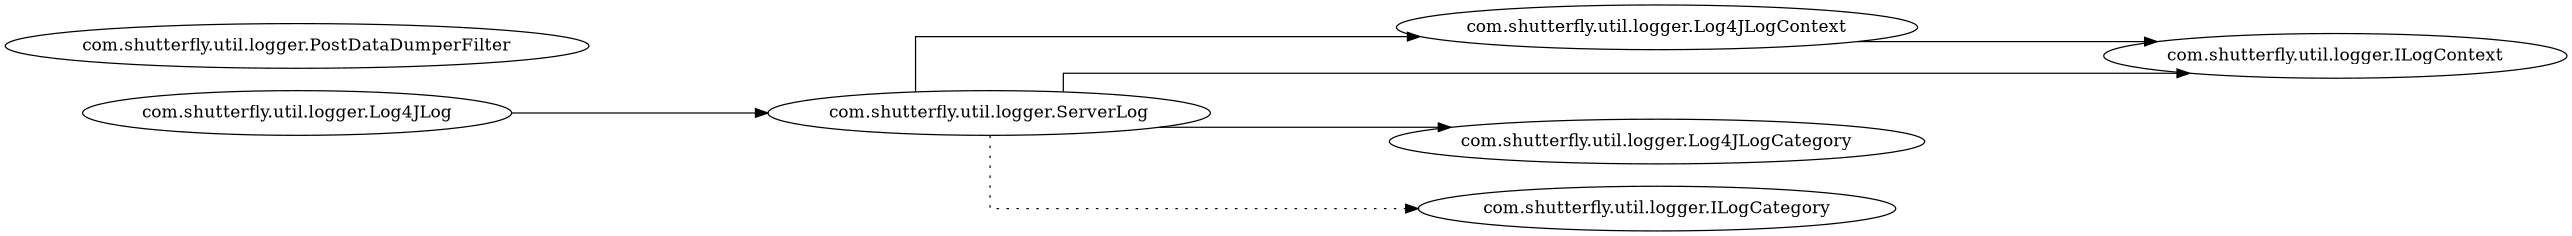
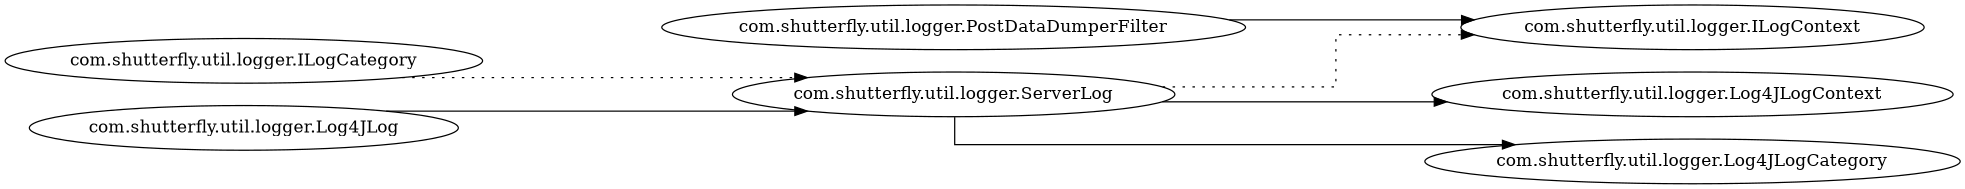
edge "com.shutterfly.util.logger.Log4JLogContext" -> "com.shutterfly.util.logger.ILogContext": now "com.shutterfly.util.logger.PostDataDumperFilter" -> "com.shutterfly.util.logger.ILogContext"
edge "com.shutterfly.util.logger.ServerLog" -> "com.shutterfly.util.logger.ILogContext": style solid -> dotted
edge "com.shutterfly.util.logger.ServerLog" -> "com.shutterfly.util.logger.ILogCategory": reversed
